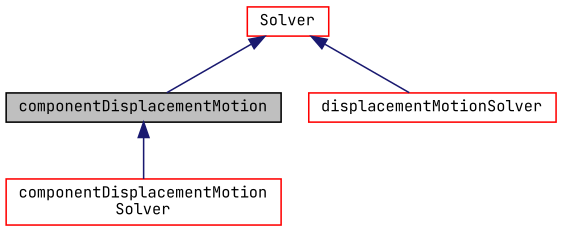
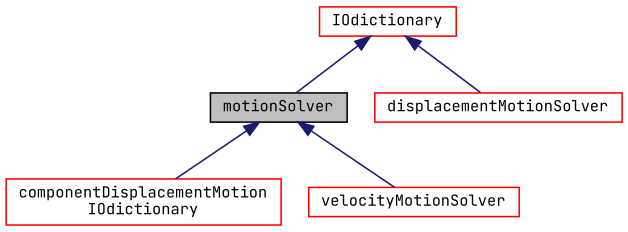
node "Solver": label "Solver" -> "IOdictionary"
node "componentDisplacementMotion": label "componentDisplacementMotion" -> "motionSolver"
node "componentDisplacementMotion Solver": label "componentDisplacementMotion Solver" -> "componentDisplacementMotion IOdictionary"
node "velocityMotionSolver": added
